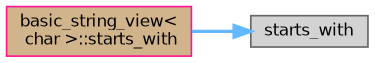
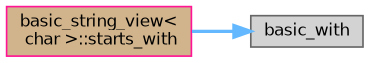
node "starts_with": label "starts_with" -> "basic_with"
